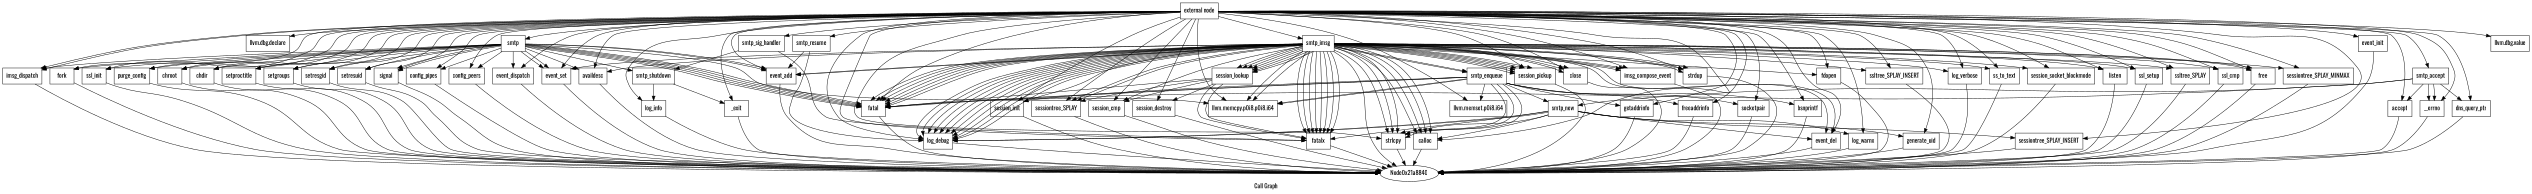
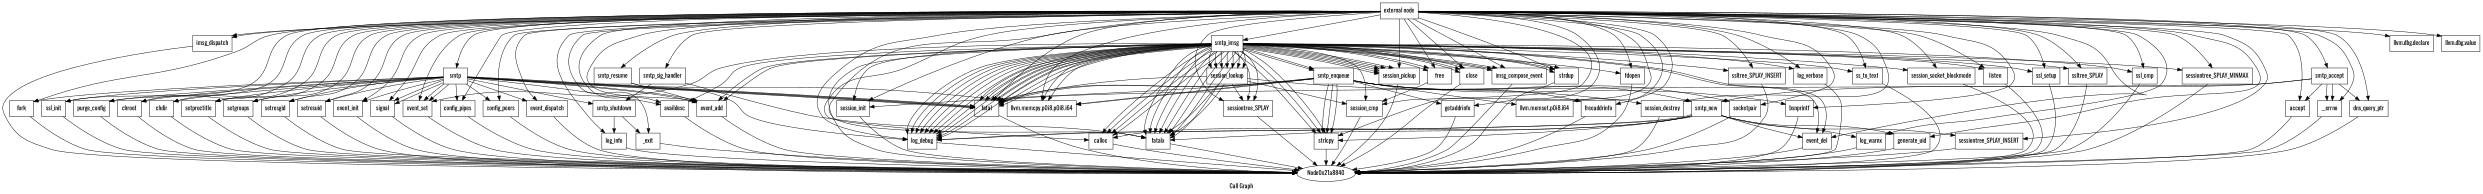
edge "smtp" -> "imsg_dispatch": now "smtp" -> "event_init"
edge "free" -> "Node0x21a8840": now "free" -> "session_cmp"
